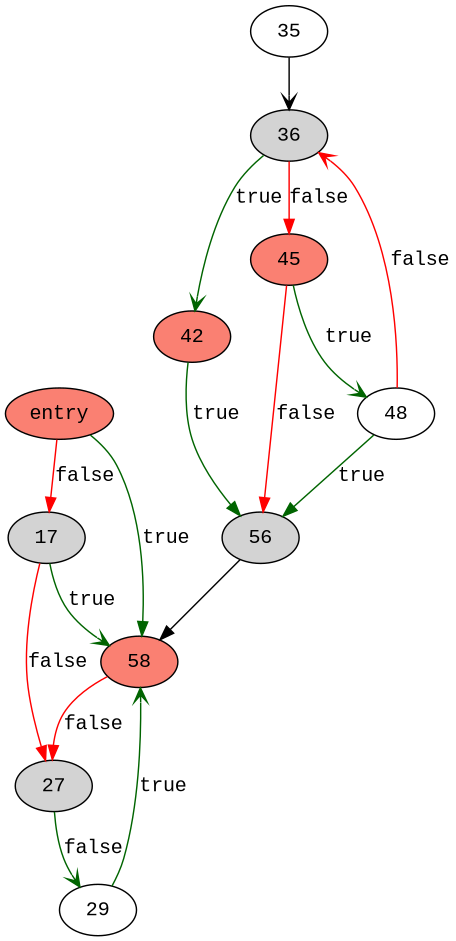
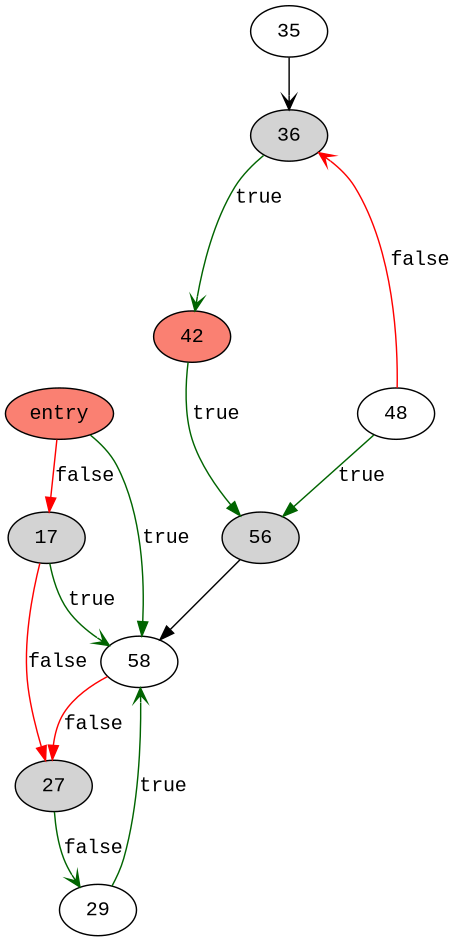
node "45": removed
node "58": fillcolor salmon -> white
